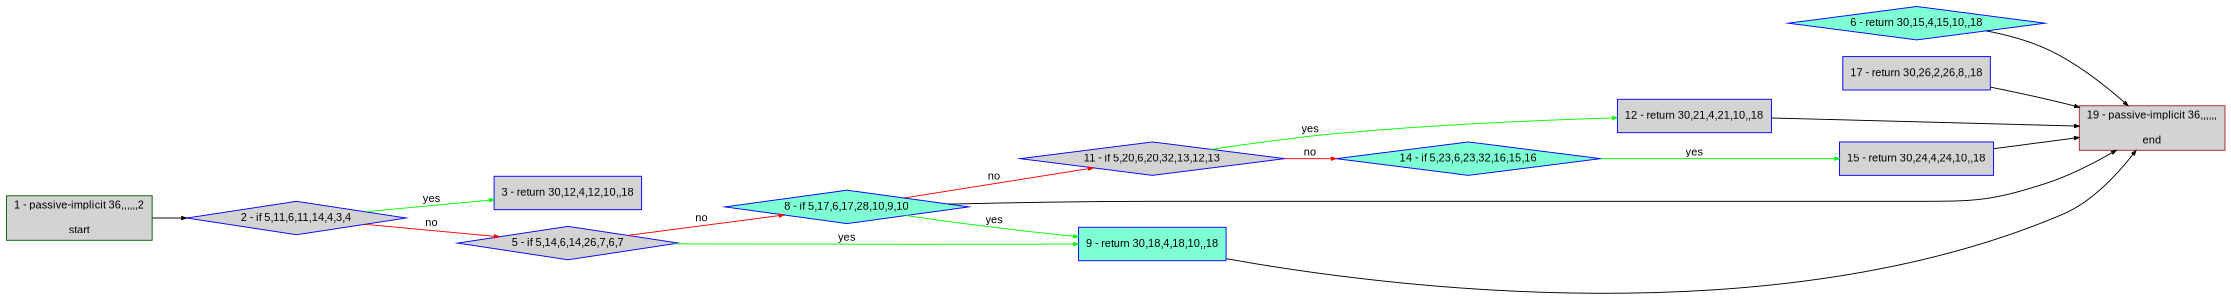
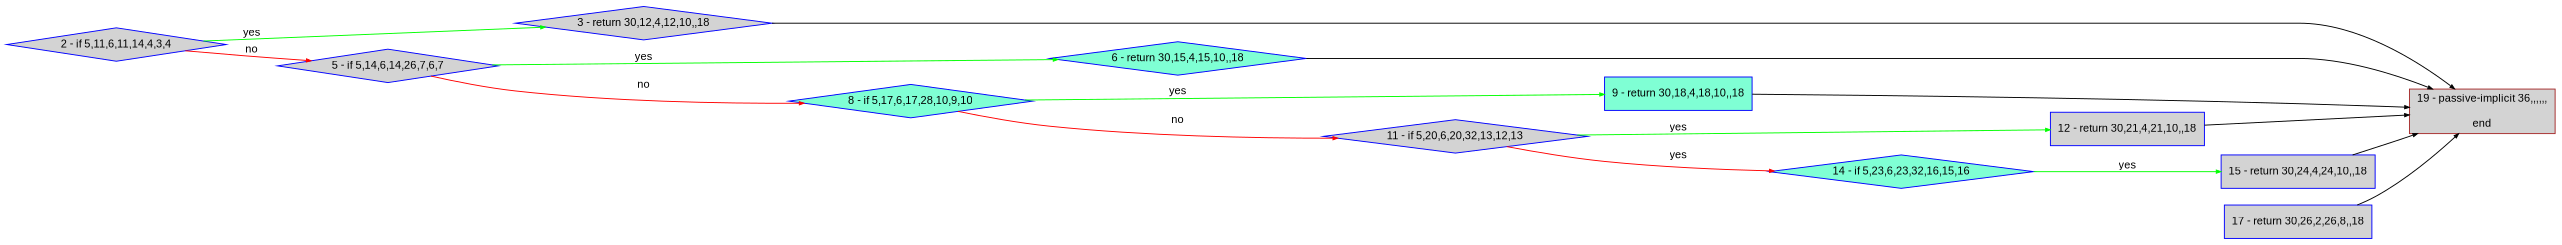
edge "11 - if 5,20,6,20,32,13,12,13" -> "14 - if 5,23,6,23,32,16,15,16": label "no" -> "yes"
node "3 - return 30,12,4,12,10,,18": shape box -> diamond
edge "8 - if 5,17,6,17,28,10,9,10" -> "19 - passive-implicit 36,,,,,, end": now "3 - return 30,12,4,12,10,,18" -> "19 - passive-implicit 36,,,,,, end"
node "1 - passive-implicit 36,,,,,,2 start": removed
edge "5 - if 5,14,6,14,26,7,6,7" -> "9 - return 30,18,4,18,10,,18": now "5 - if 5,14,6,14,26,7,6,7" -> "6 - return 30,15,4,15,10,,18"
